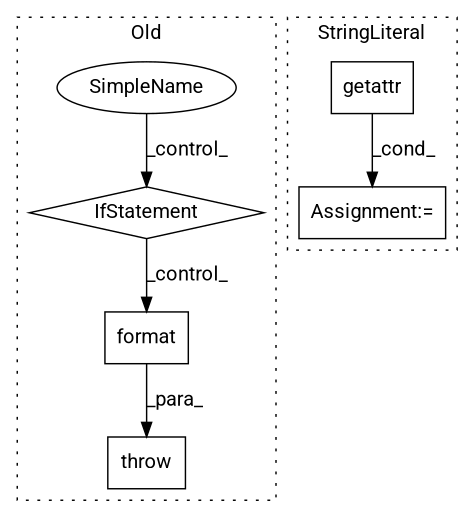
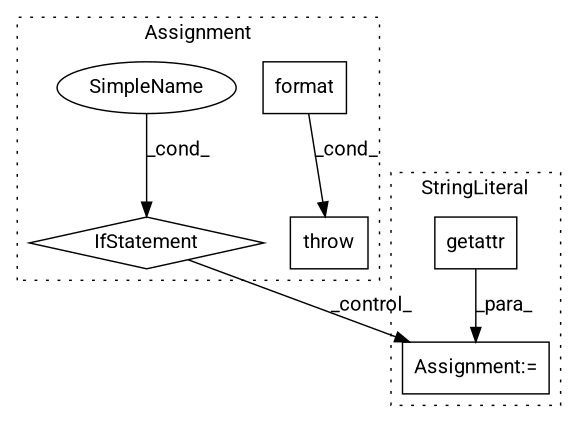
cluster "Old": label "Old" -> "Assignment"
edge "SimpleName" -> "IfStatement": label "_control_" -> "_cond_"
edge "getattr" -> "Assignment:=": label "_cond_" -> "_para_"
edge "IfStatement" -> "format": now "IfStatement" -> "Assignment:="
edge "format" -> "throw": label "_para_" -> "_cond_"
